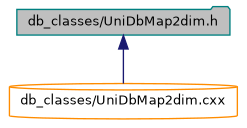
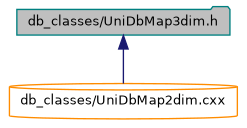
node "db_classes/UniDbMap2dim.h": label "db_classes/UniDbMap2dim.h" -> "db_classes/UniDbMap3dim.h"
